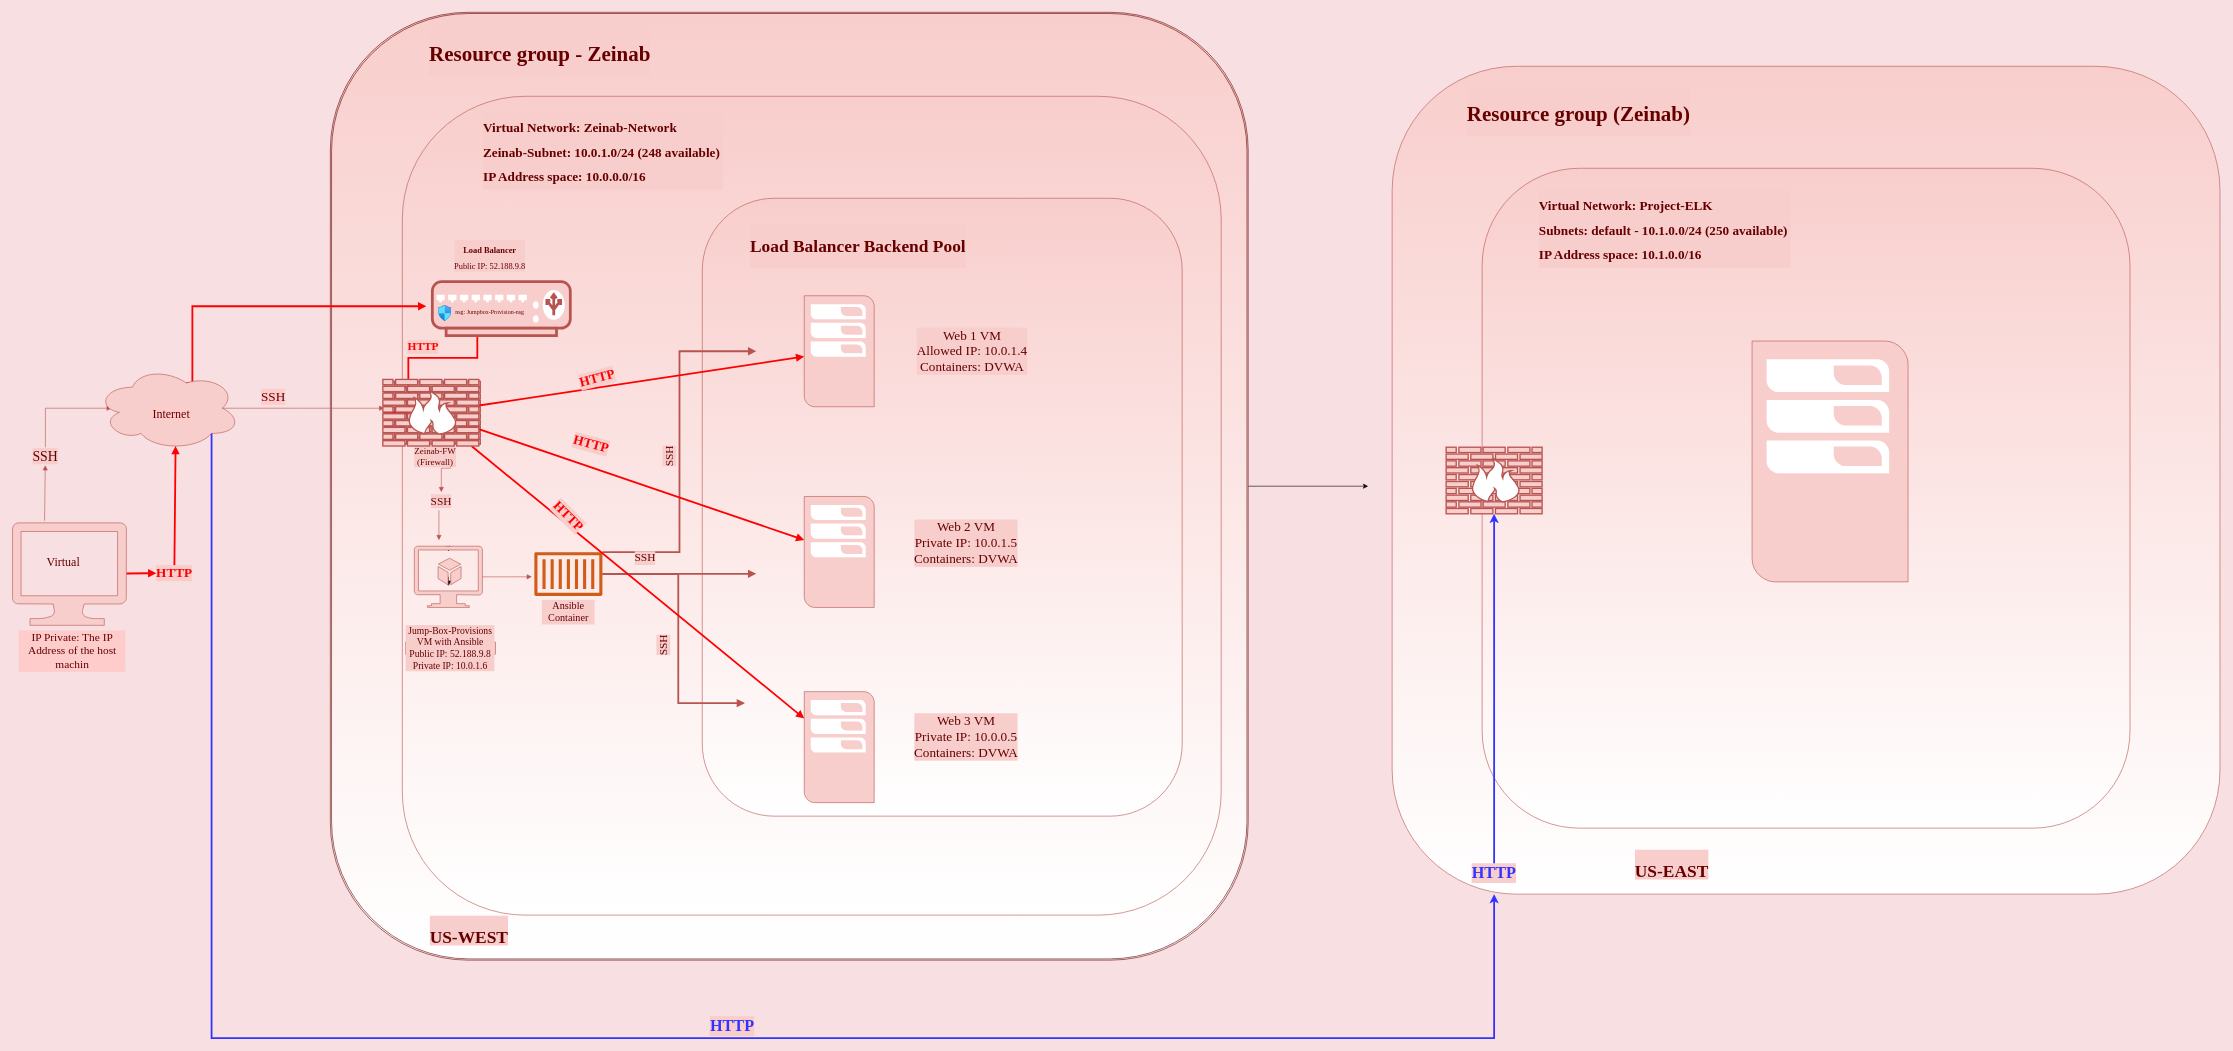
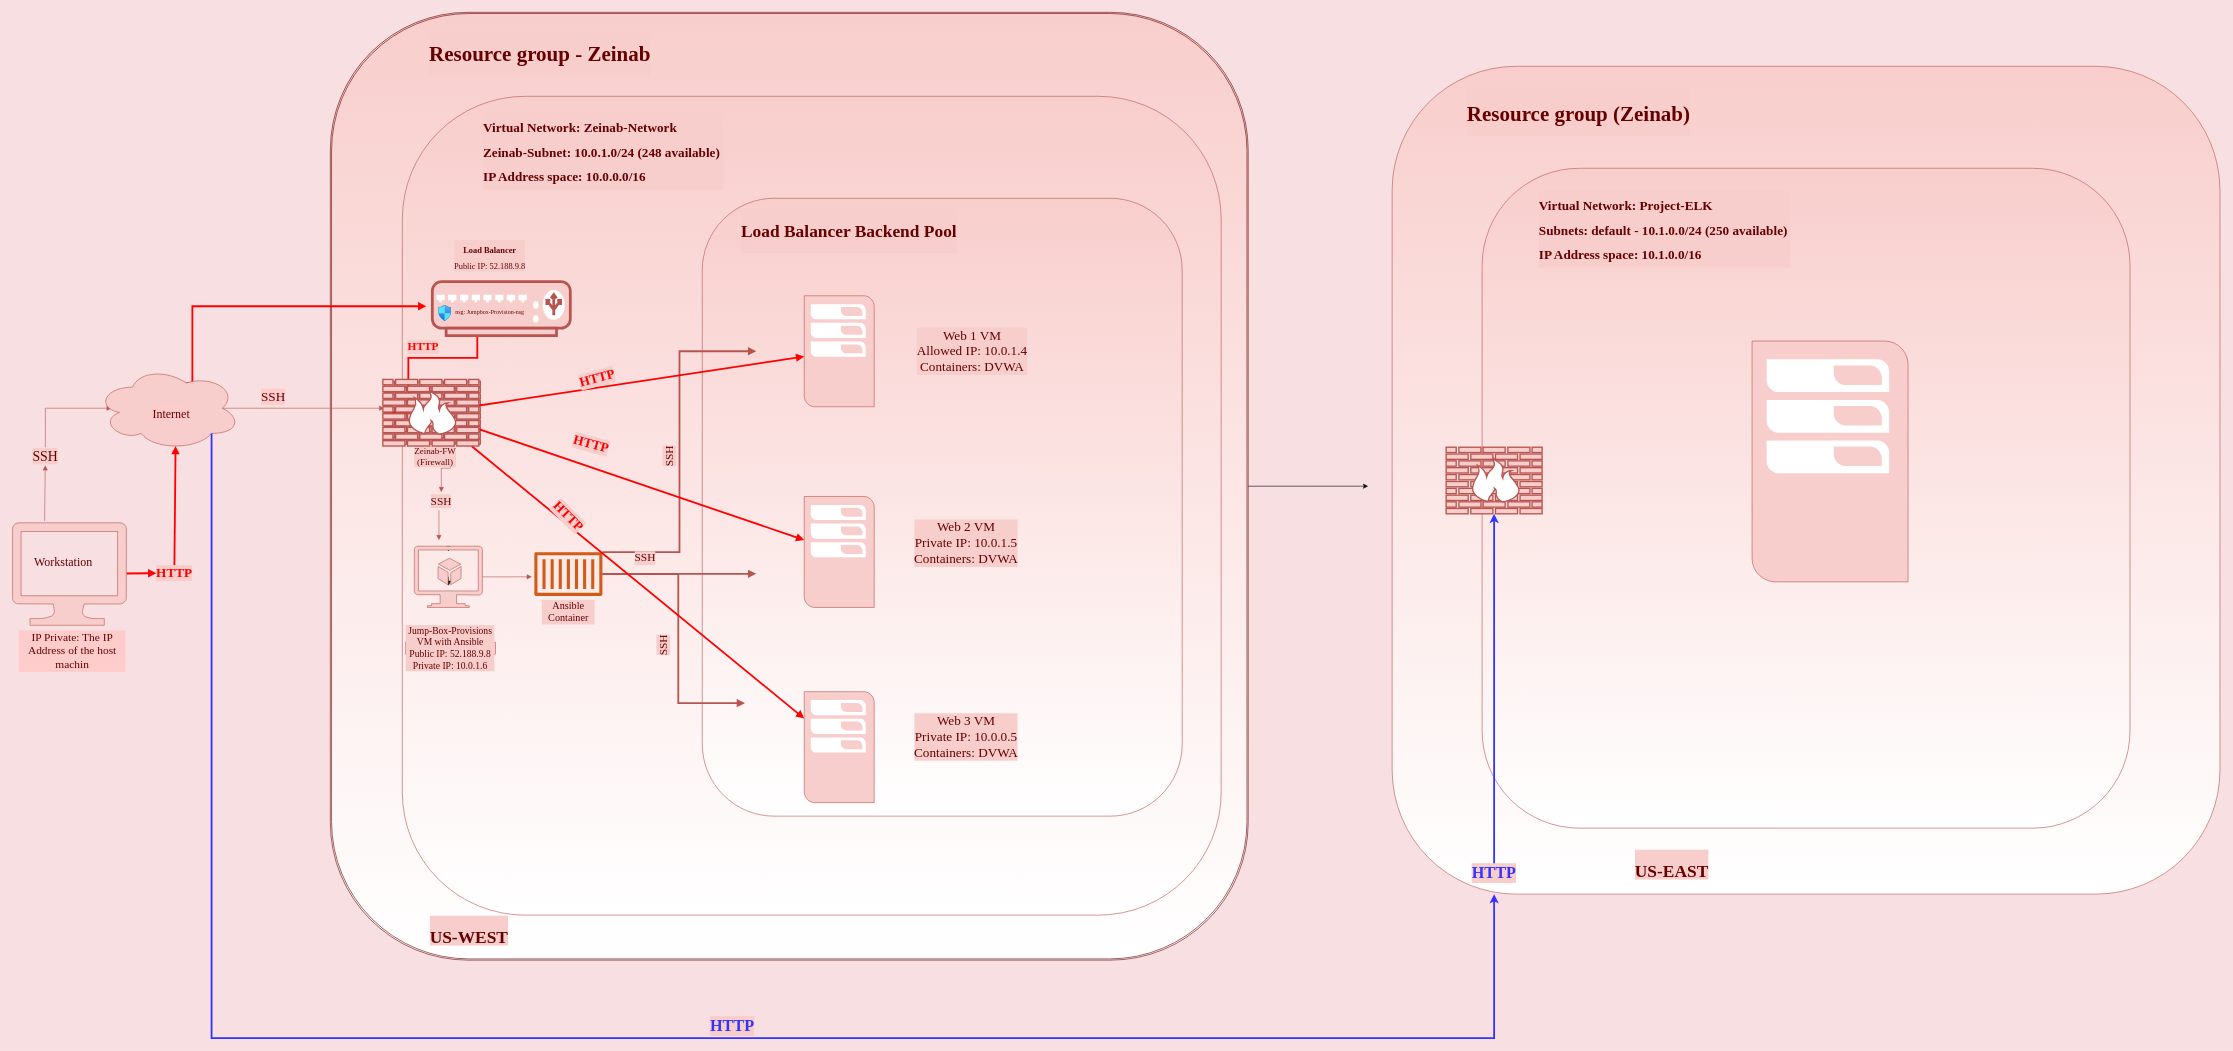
node "Load Balancer Backend Pool": moved (870, 252) -> (861, 237)
node "Virtual": label "Virtual" -> "Workstation"
